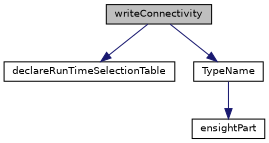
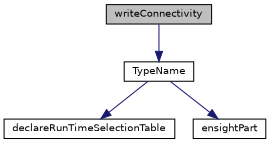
edge "writeConnectivity" -> "declareRunTimeSelectionTable": now "TypeName" -> "declareRunTimeSelectionTable"
